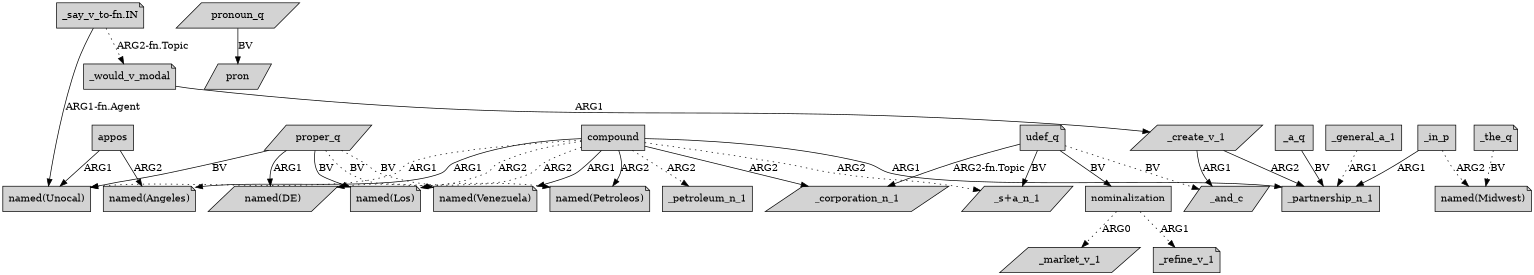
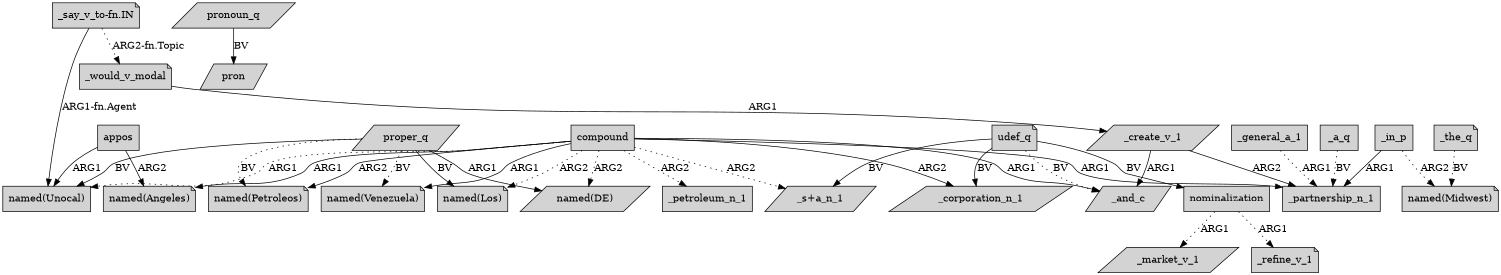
edge "compound" -> "_and_c": added, label "ARG1"
edge "_a_q" -> "_partnership_n_1": style solid -> dotted
edge "udef_q" -> "_corporation_n_1": label "ARG2-fn.Topic" -> "BV"
edge "nominalization" -> "_market_v_1": label "ARG0" -> "ARG1"
